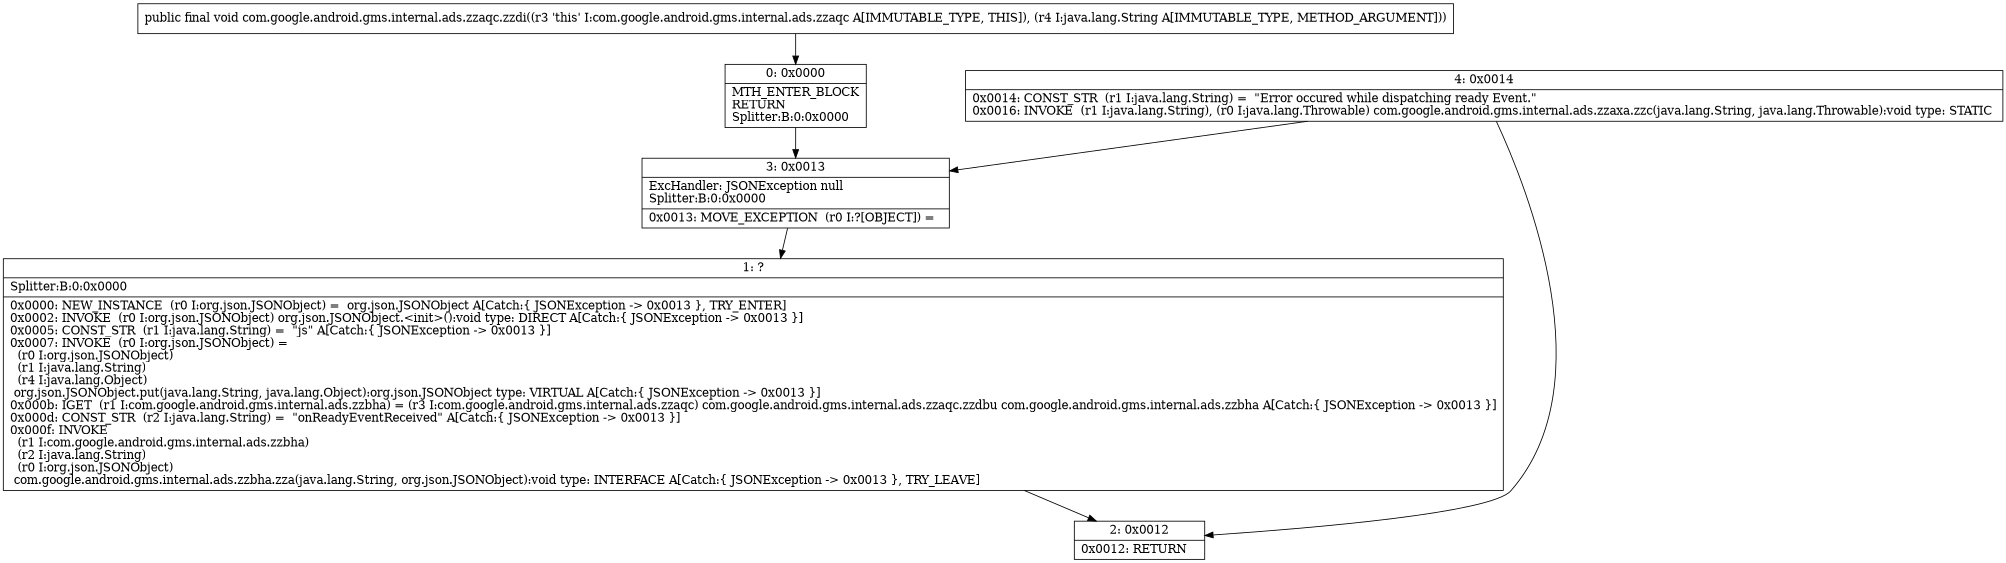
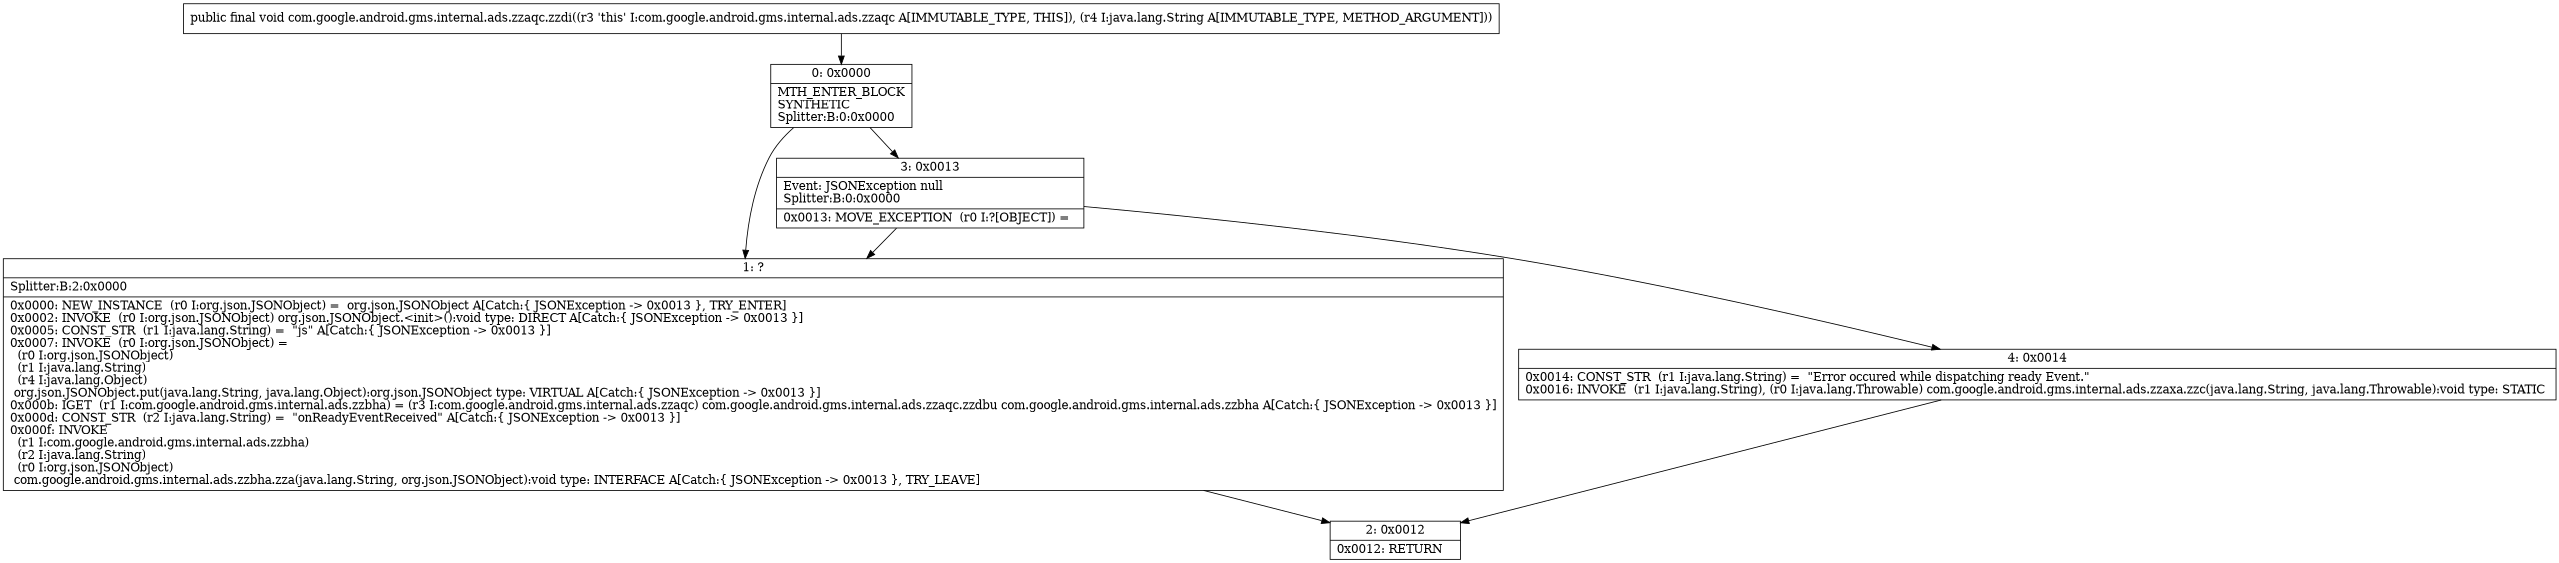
node "0: 0x0000": text "RETURN" -> "SYNTHETIC"
edge "4: 0x0014" -> "3: 0x0013": reversed
edge "0: 0x0000" -> "1: ?": added
node "3: 0x0013": text "ExcHandler: JSONException null" -> "Event: JSONException null"
node "1: ?": text "Splitter:B:0:0x0000" -> "Splitter:B:2:0x0000"
